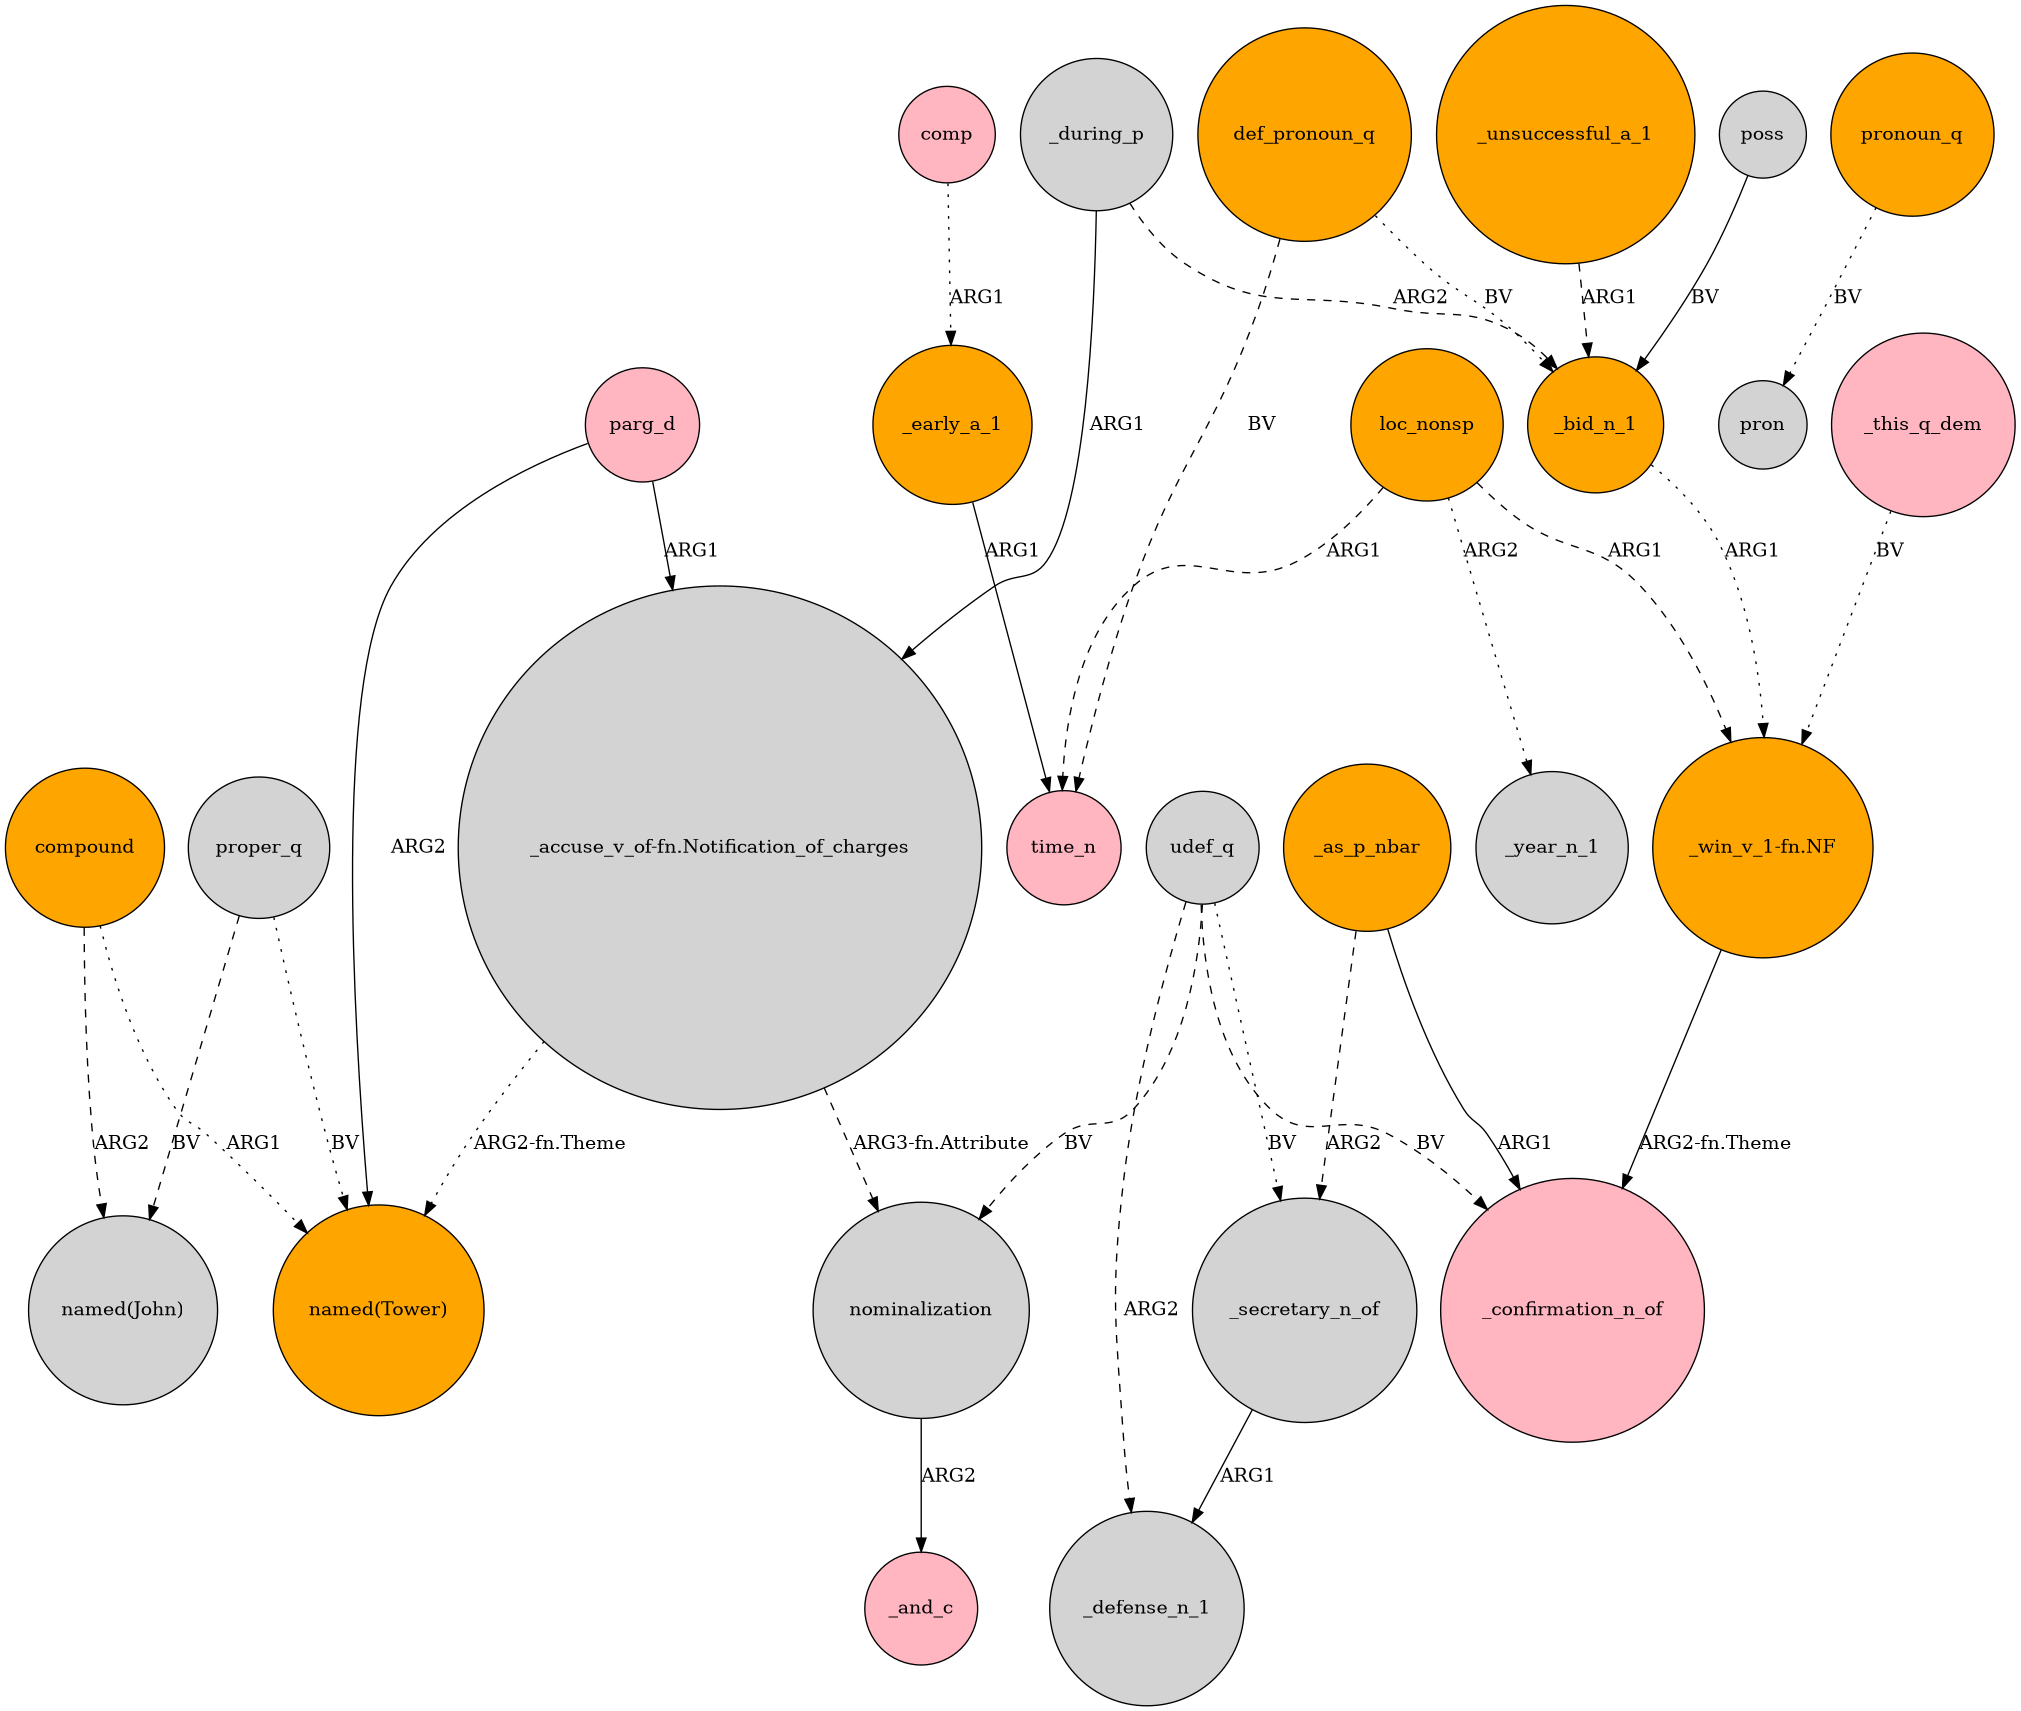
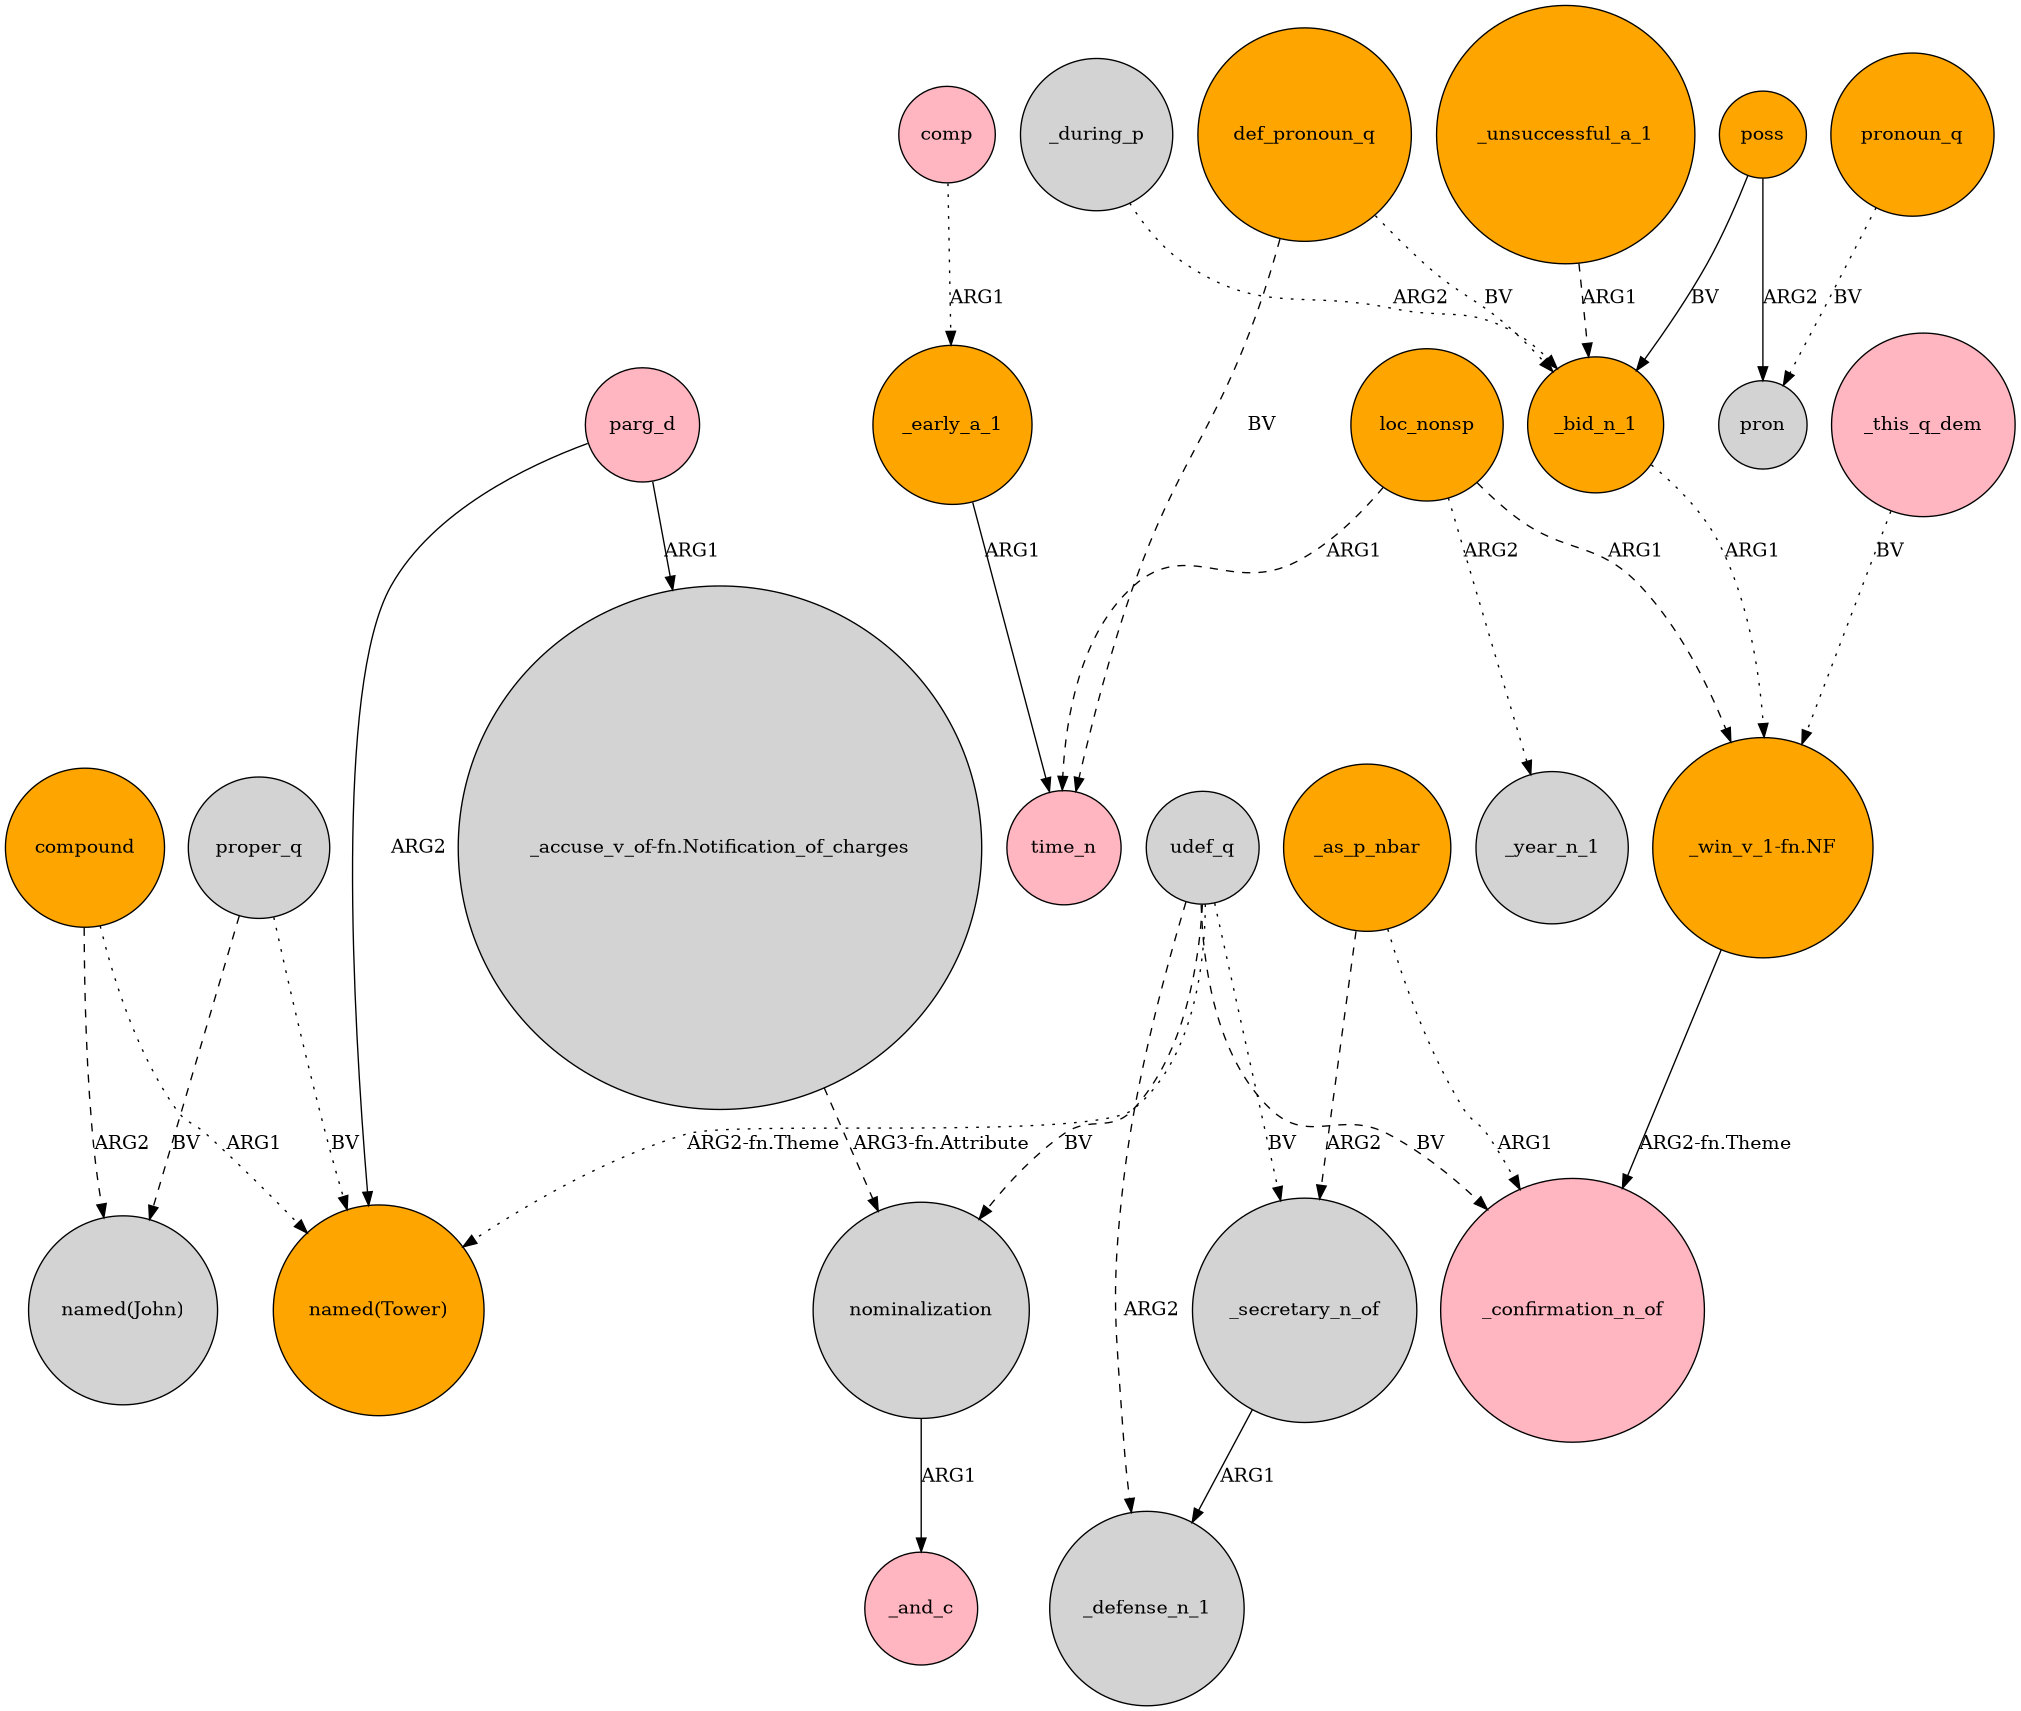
node "poss": fillcolor lightgrey -> orange
edge "poss" -> "pron": added, label "ARG2"
edge "_during_p" -> "_bid_n_1": style dashed -> dotted
edge "_during_p" -> "_accuse_v_of-fn.Notification_of_charges": removed, label "ARG1"
edge "_as_p_nbar" -> "_confirmation_n_of": style solid -> dotted
edge "_accuse_v_of-fn.Notification_of_charges" -> "named(Tower)": now "udef_q" -> "named(Tower)"
edge "nominalization" -> "_and_c": label "ARG2" -> "ARG1"
